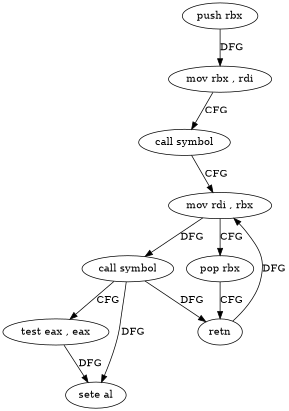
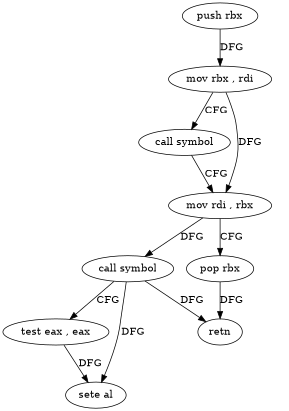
edge "retn" -> "mov rdi , rbx": now "mov rbx , rdi" -> "mov rdi , rbx"
edge "pop rbx" -> "retn": label "CFG" -> "DFG"
